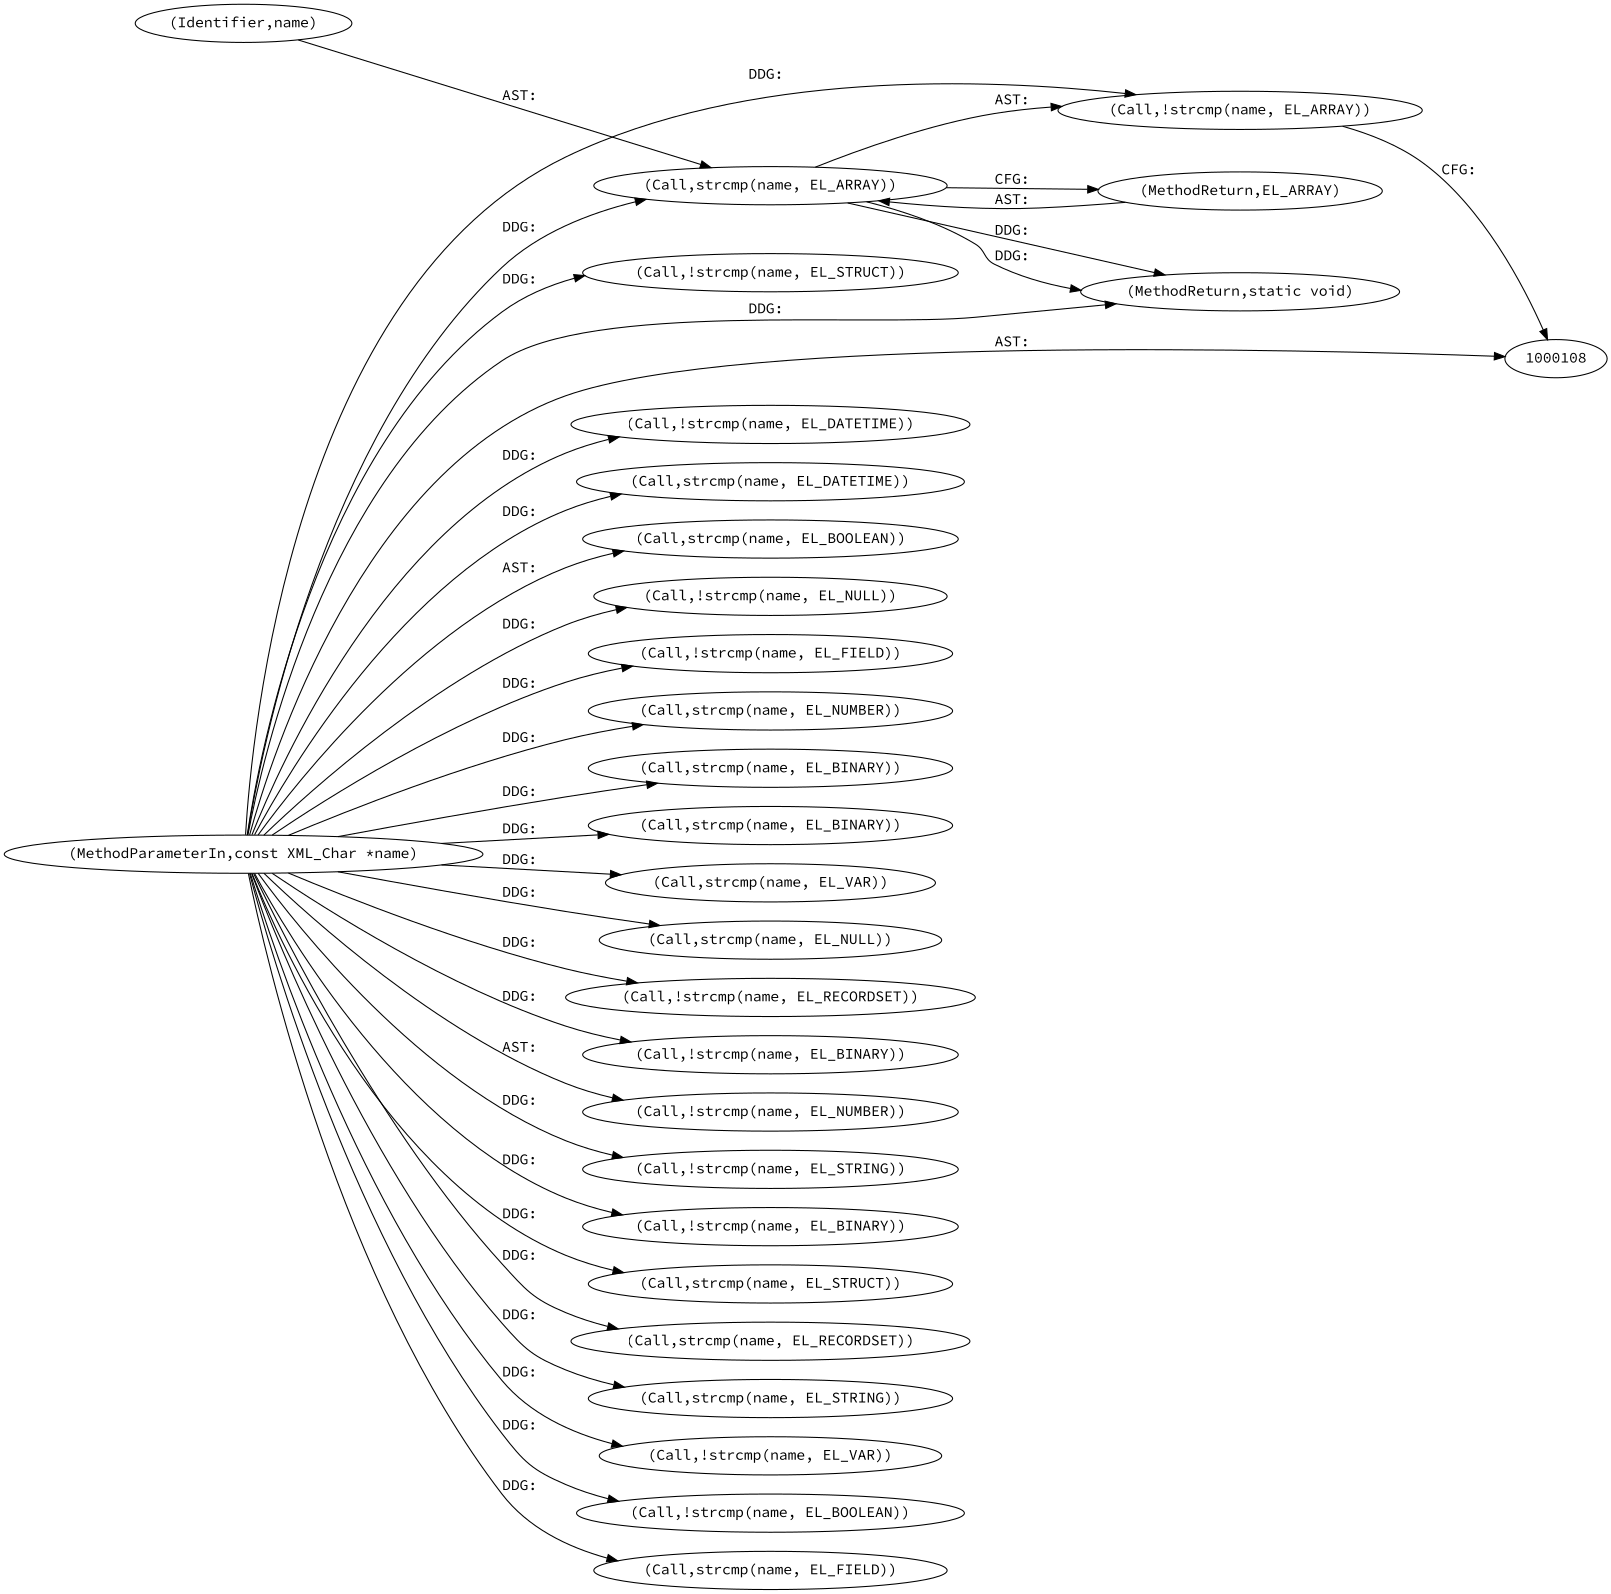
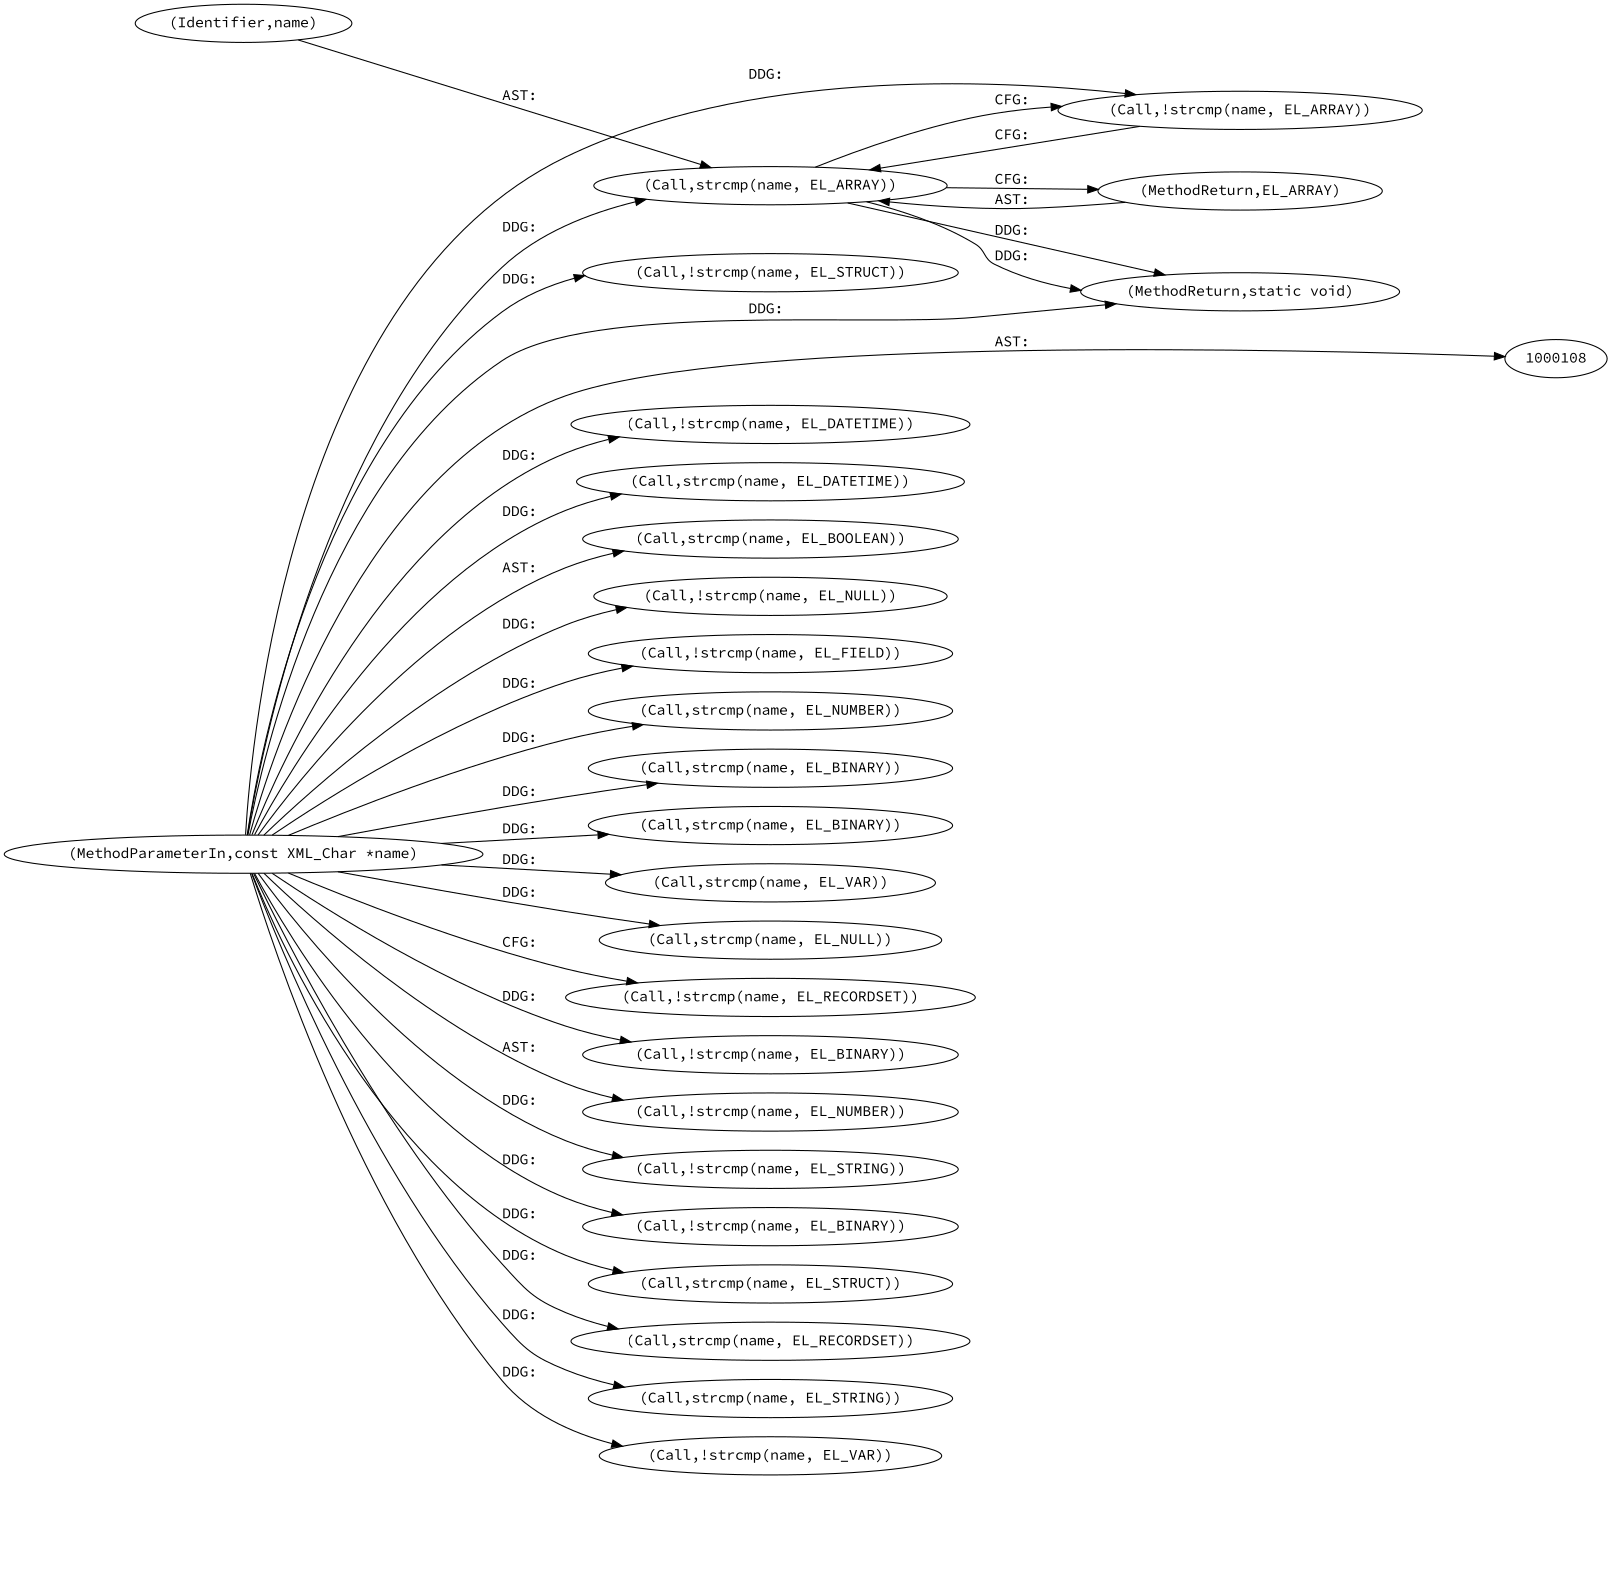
edge "(Call,strcmp(name, EL_ARRAY))" -> "(Call,!strcmp(name, EL_ARRAY))": label "AST: " -> "CFG: "
edge "(Call,!strcmp(name, EL_ARRAY))" -> "1000108": now "(Call,!strcmp(name, EL_ARRAY))" -> "(Call,strcmp(name, EL_ARRAY))"
edge "(MethodParameterIn,const XML_Char *name)" -> "(Call,!strcmp(name, EL_RECORDSET))": label "DDG: " -> "CFG: "
node "(Call,!strcmp(name, EL_BOOLEAN))": removed
node "(Call,strcmp(name, EL_FIELD))": removed
